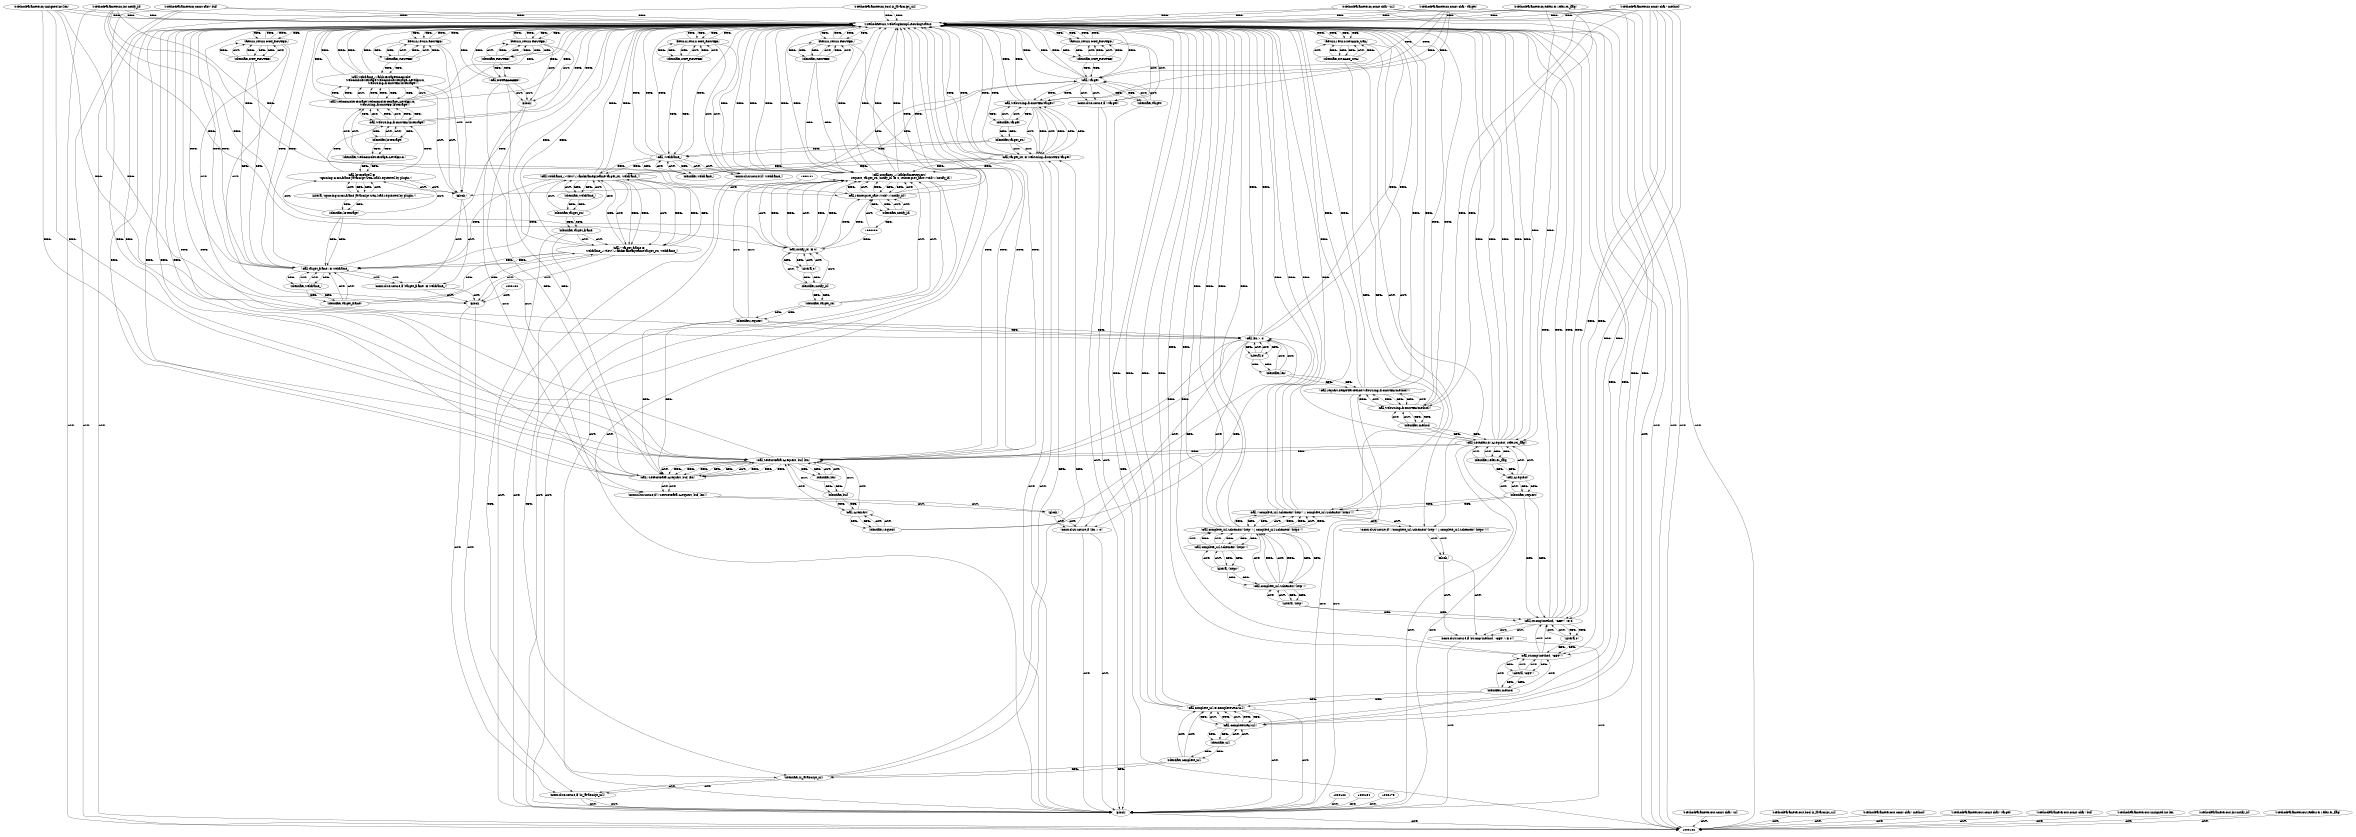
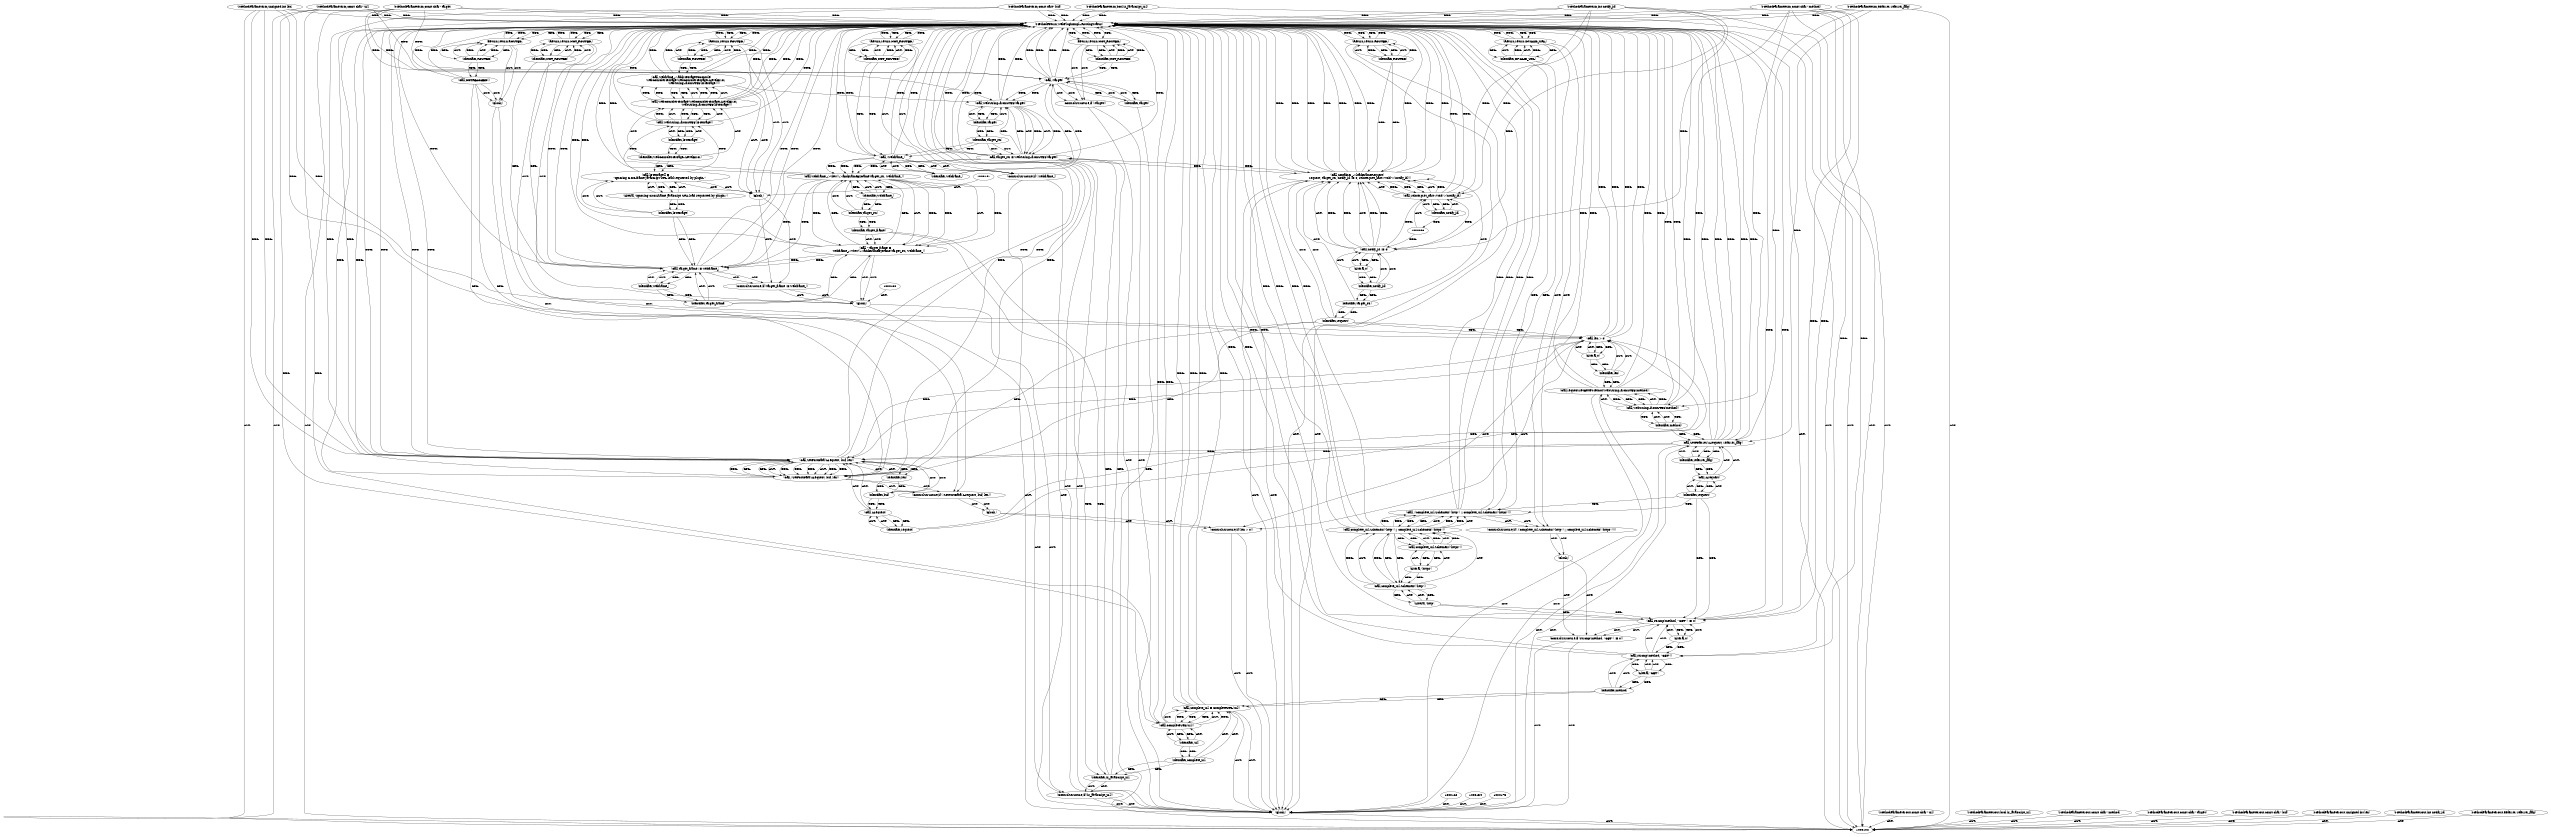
edge "(MethodParameterIn,unsigned int len)" -> "1000102": added, label "AST:"
